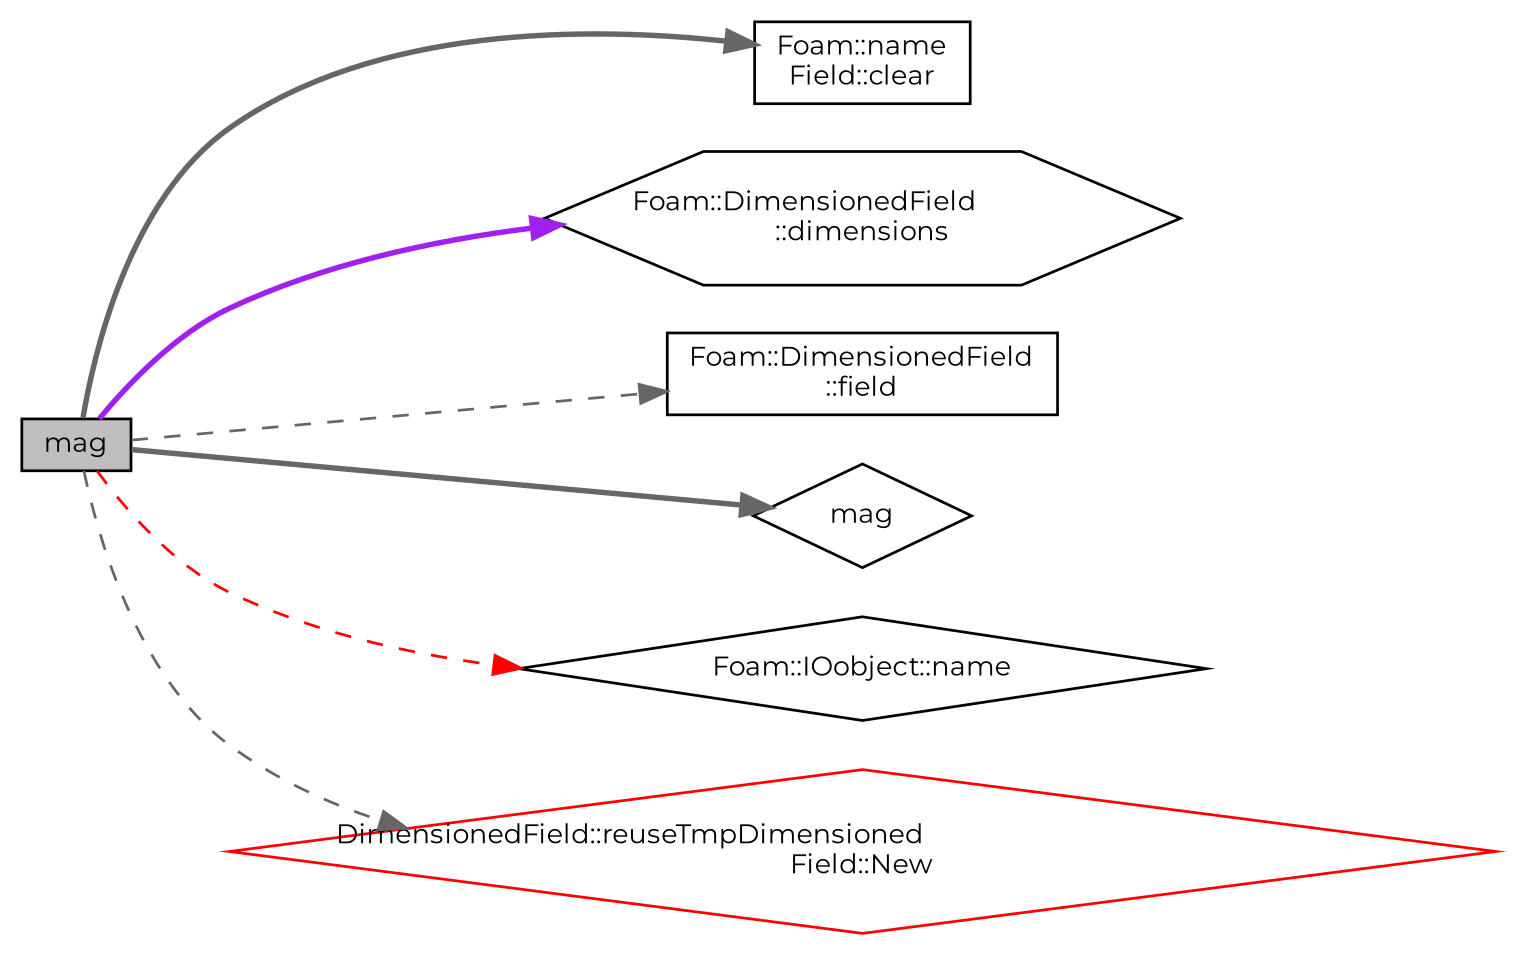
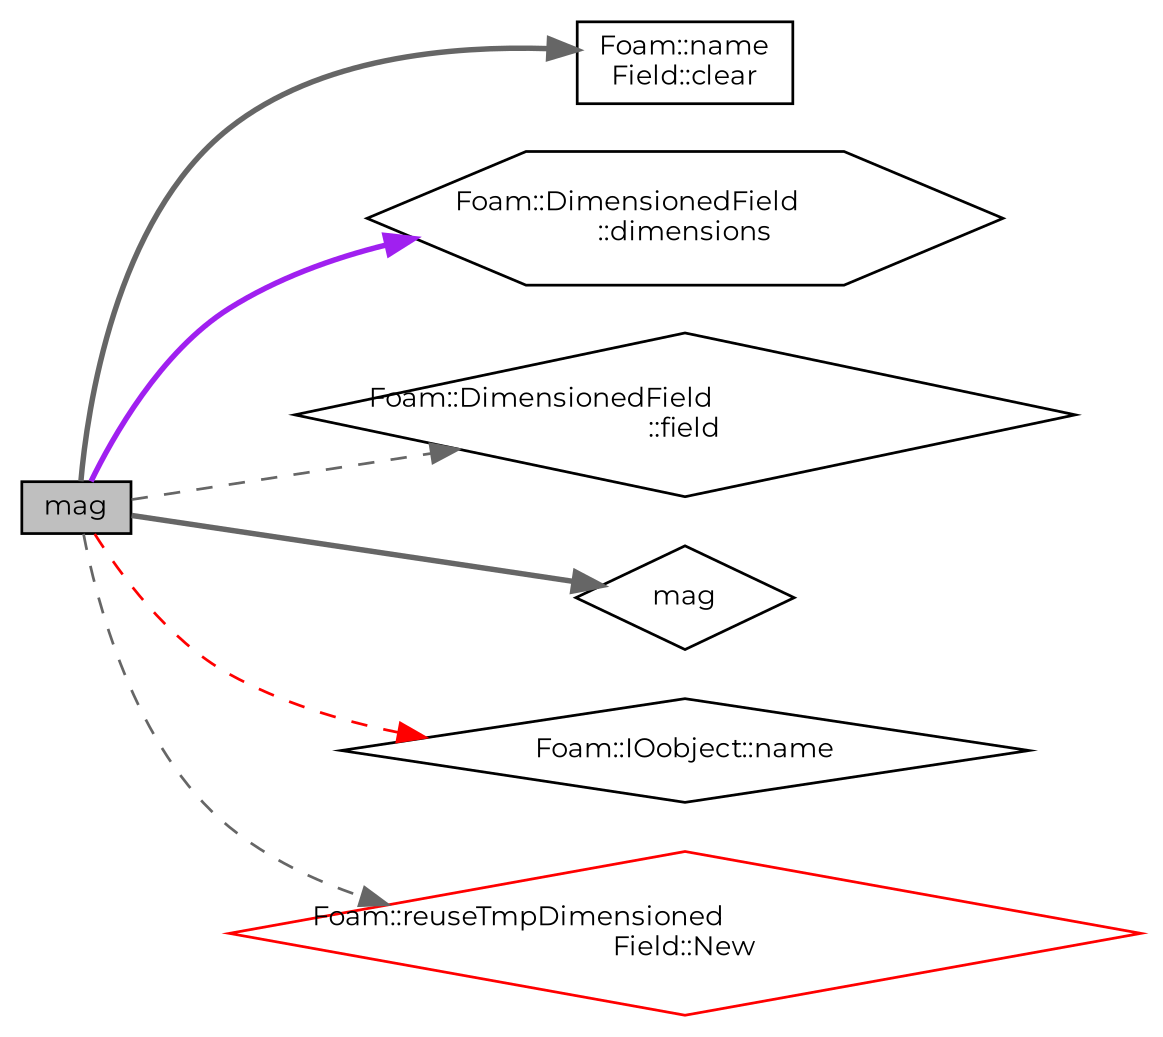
node "Foam::DimensionedField ::field": shape box -> diamond
node "DimensionedField::reuseTmpDimensioned Field::New": label "DimensionedField::reuseTmpDimensioned Field::New" -> "Foam::reuseTmpDimensioned Field::New"
